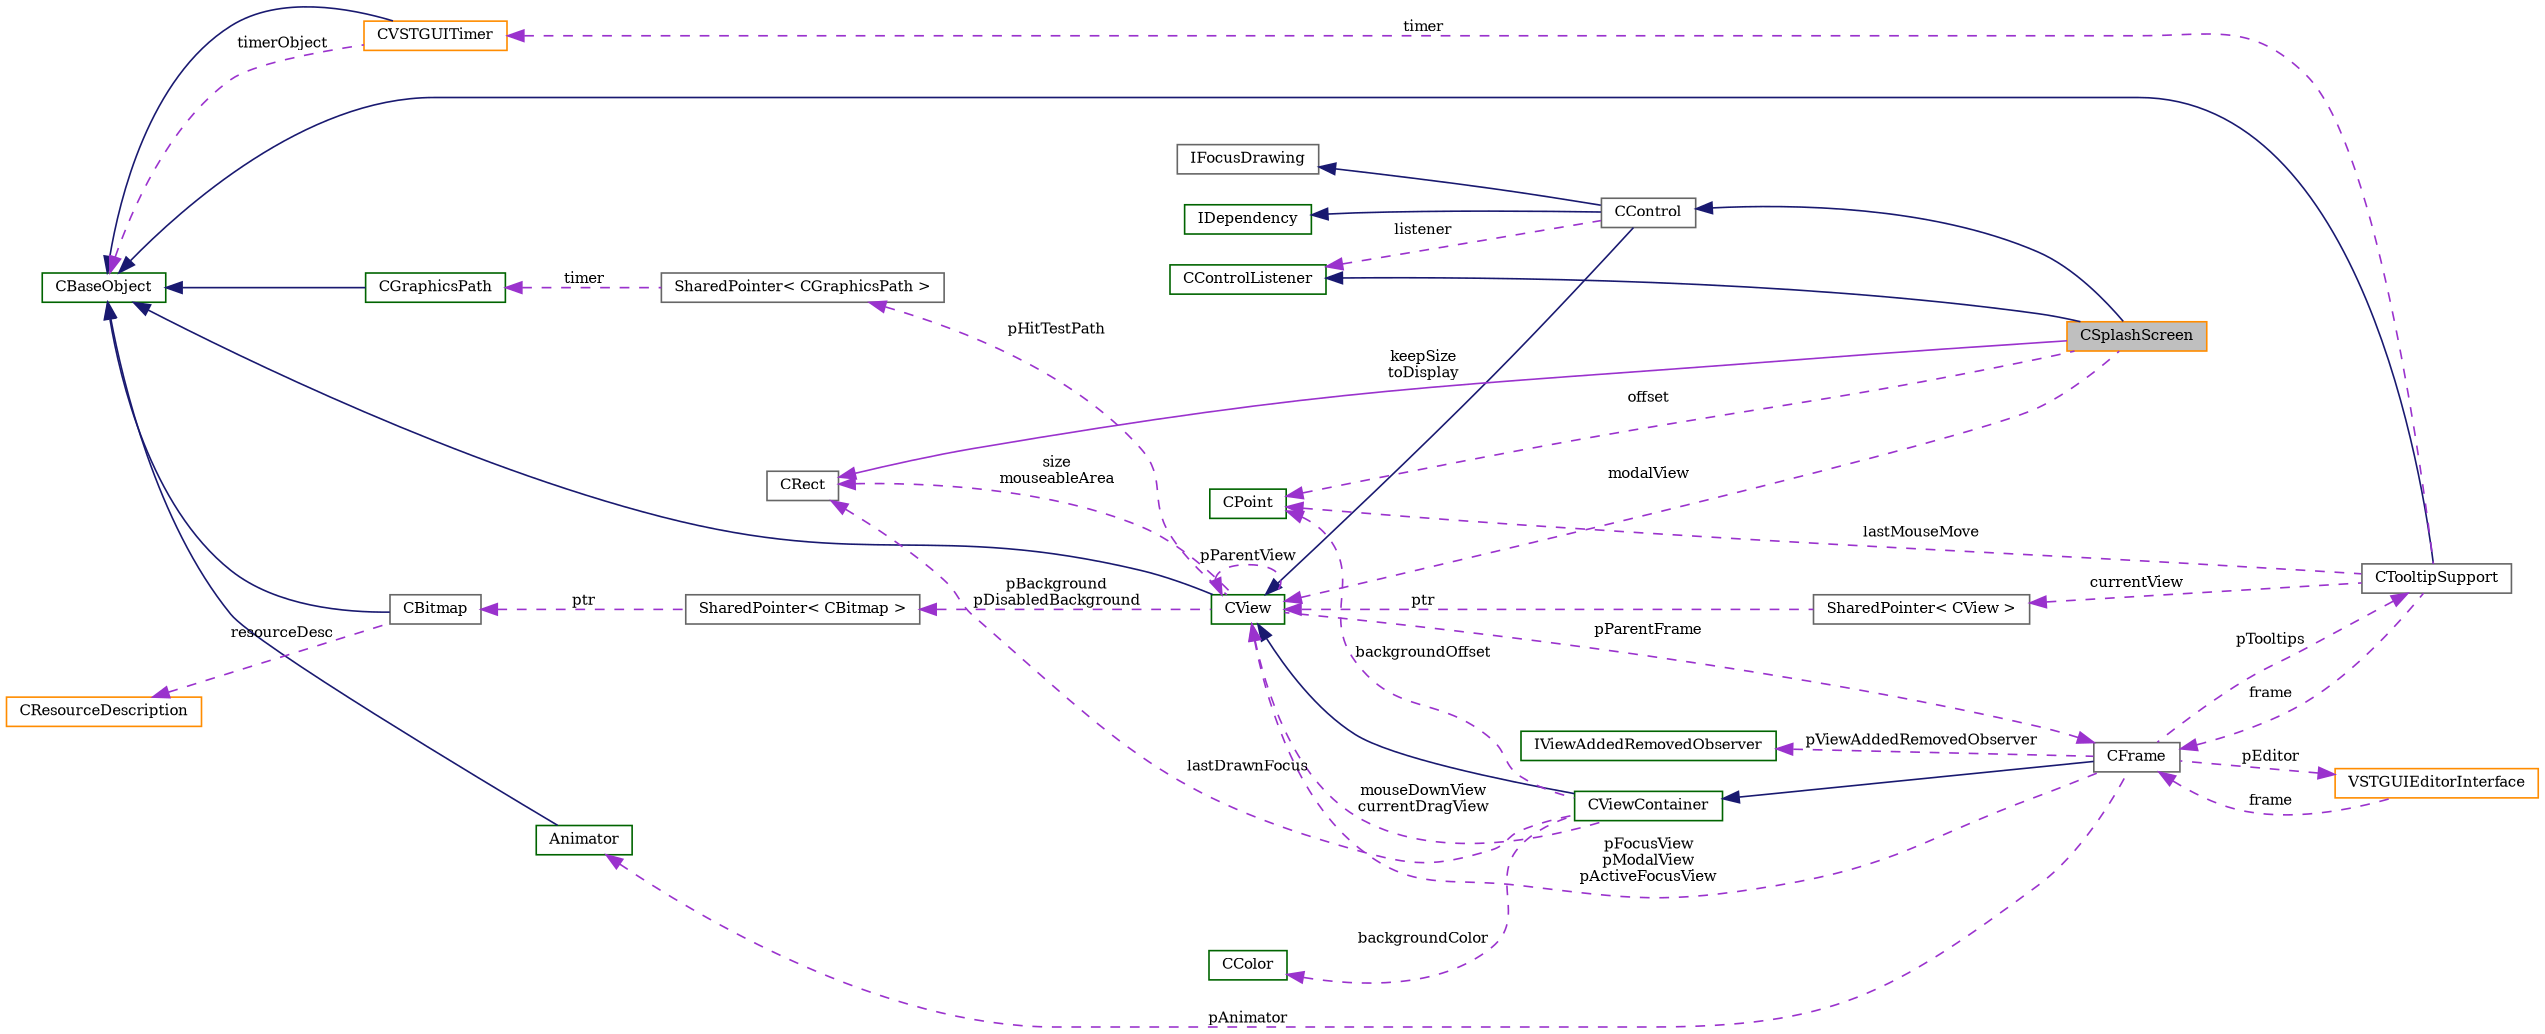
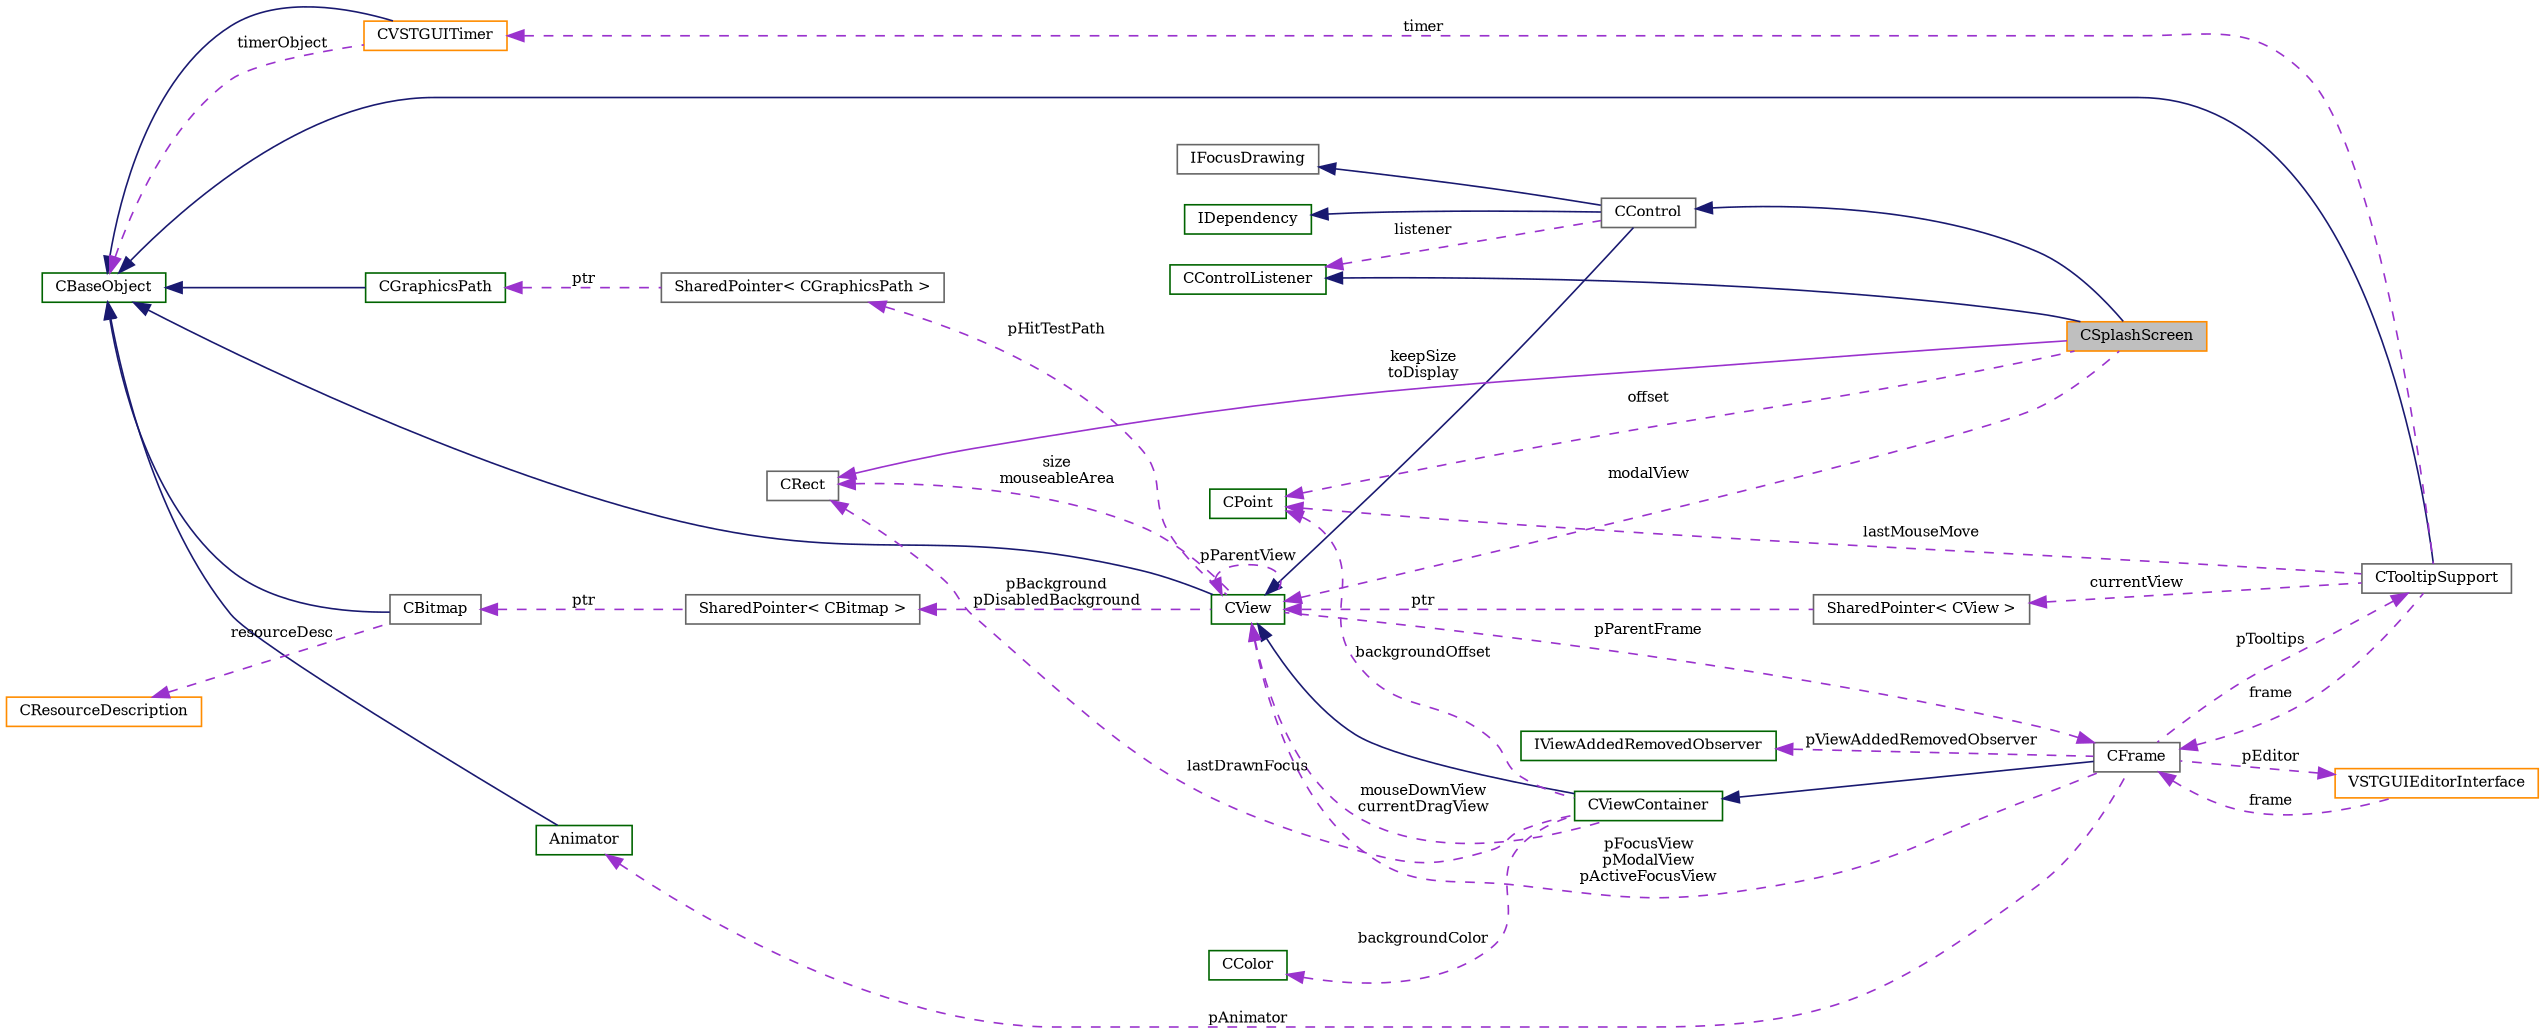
edge "SharedPointer< CGraphicsPath >" -> "CGraphicsPath": label "timer" -> "ptr"
